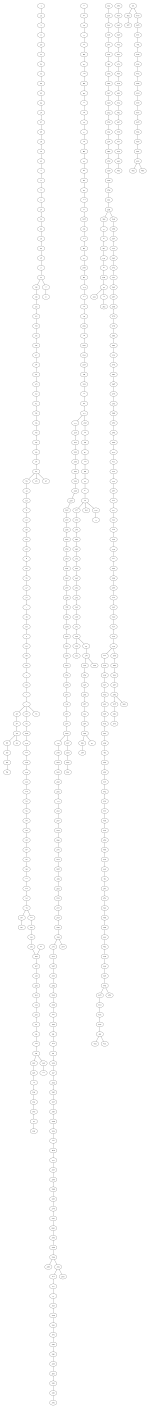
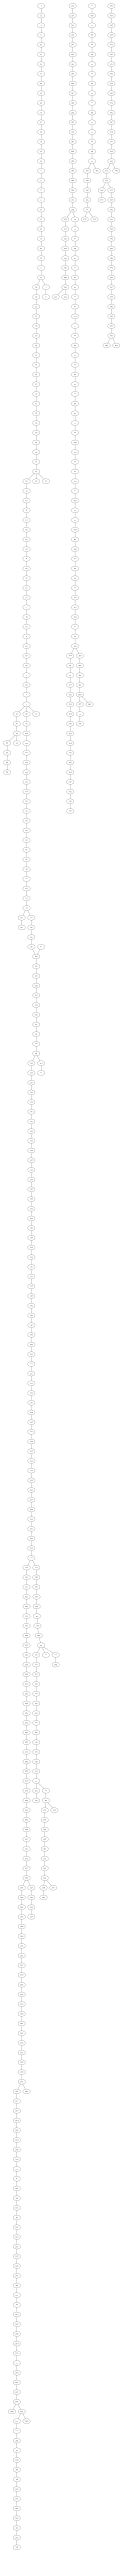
node "472": added
node "332": removed
node "438": removed
node "142": added
